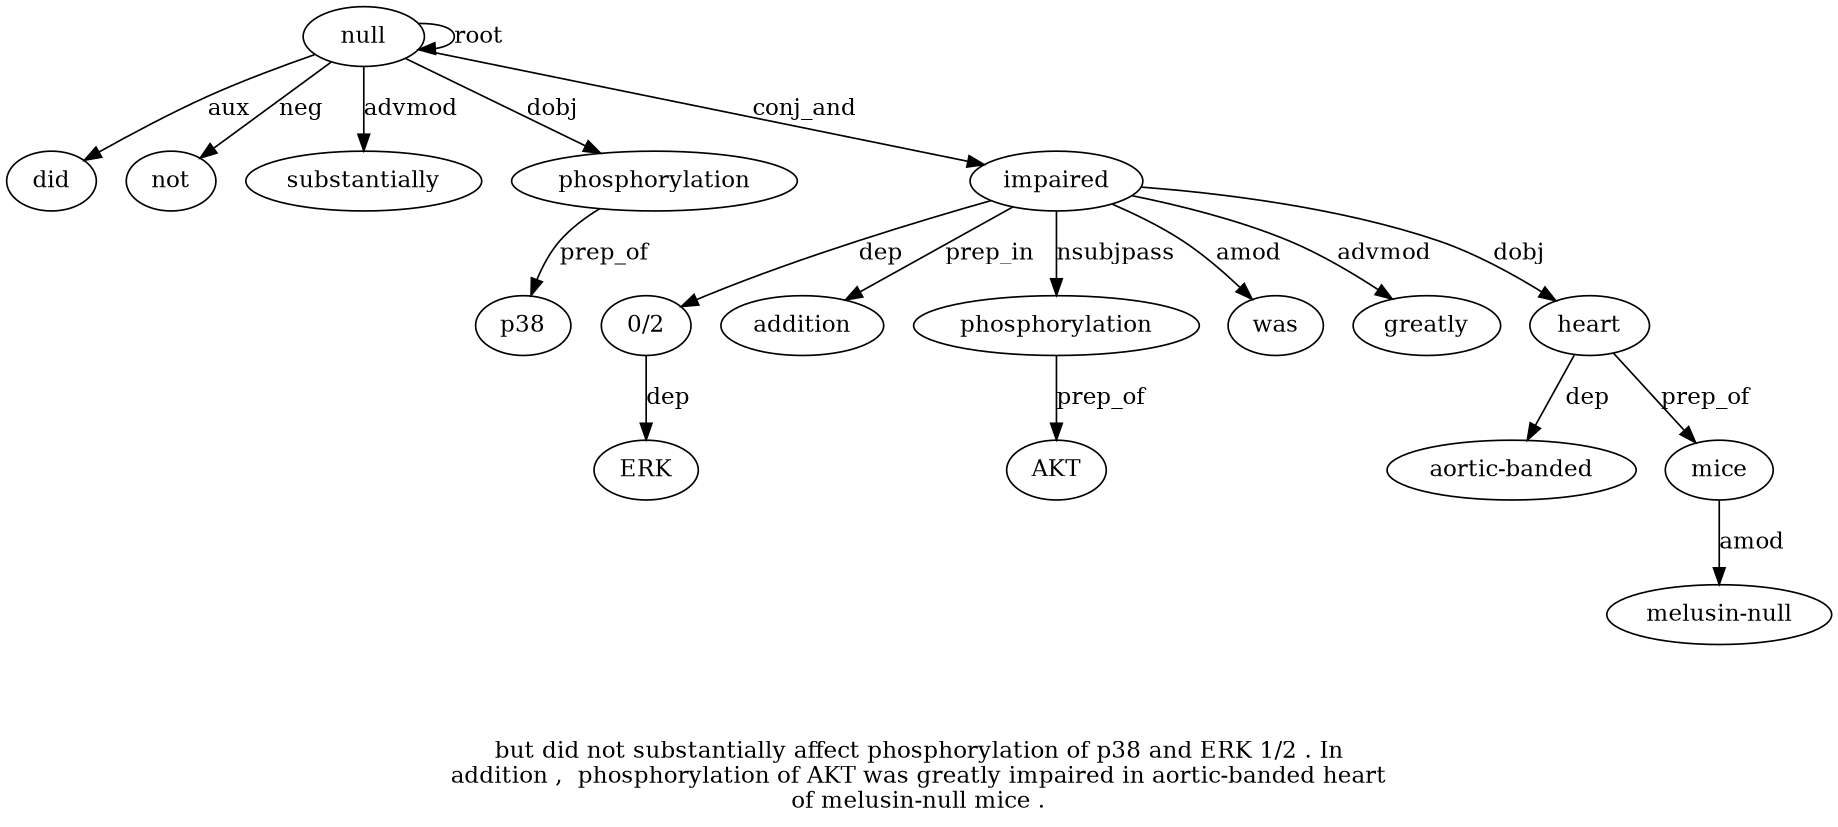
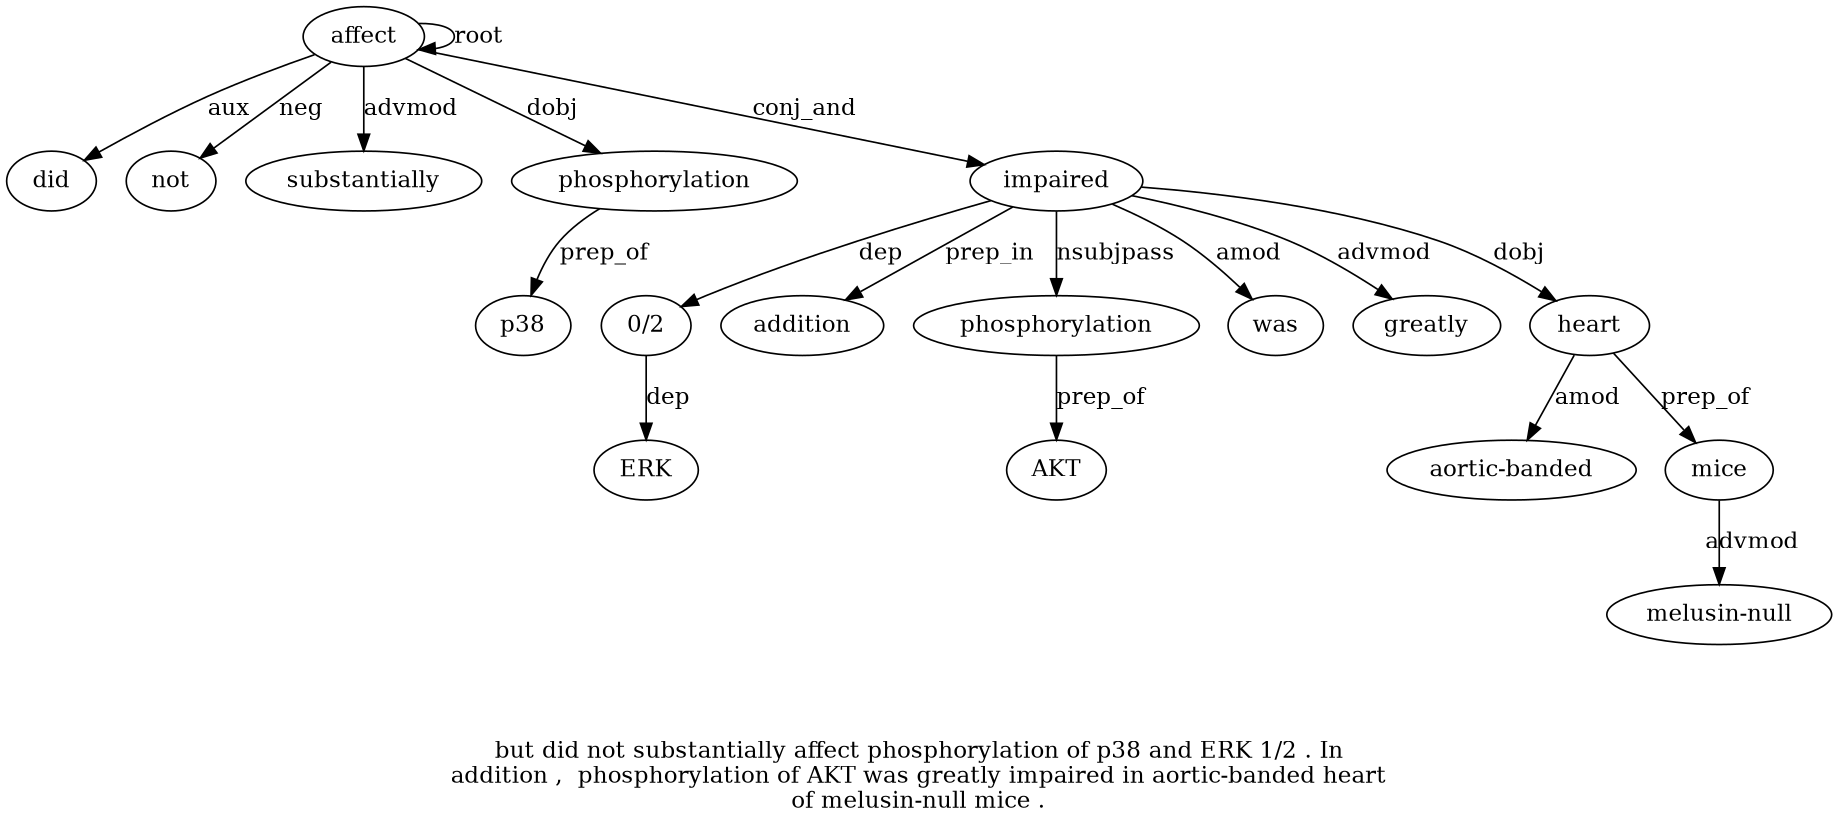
node "null": label "null" -> "affect"
edge "heart" -> "aortic-banded": label "dep" -> "amod"
edge "mice" -> "melusin-null": label "amod" -> "advmod"
